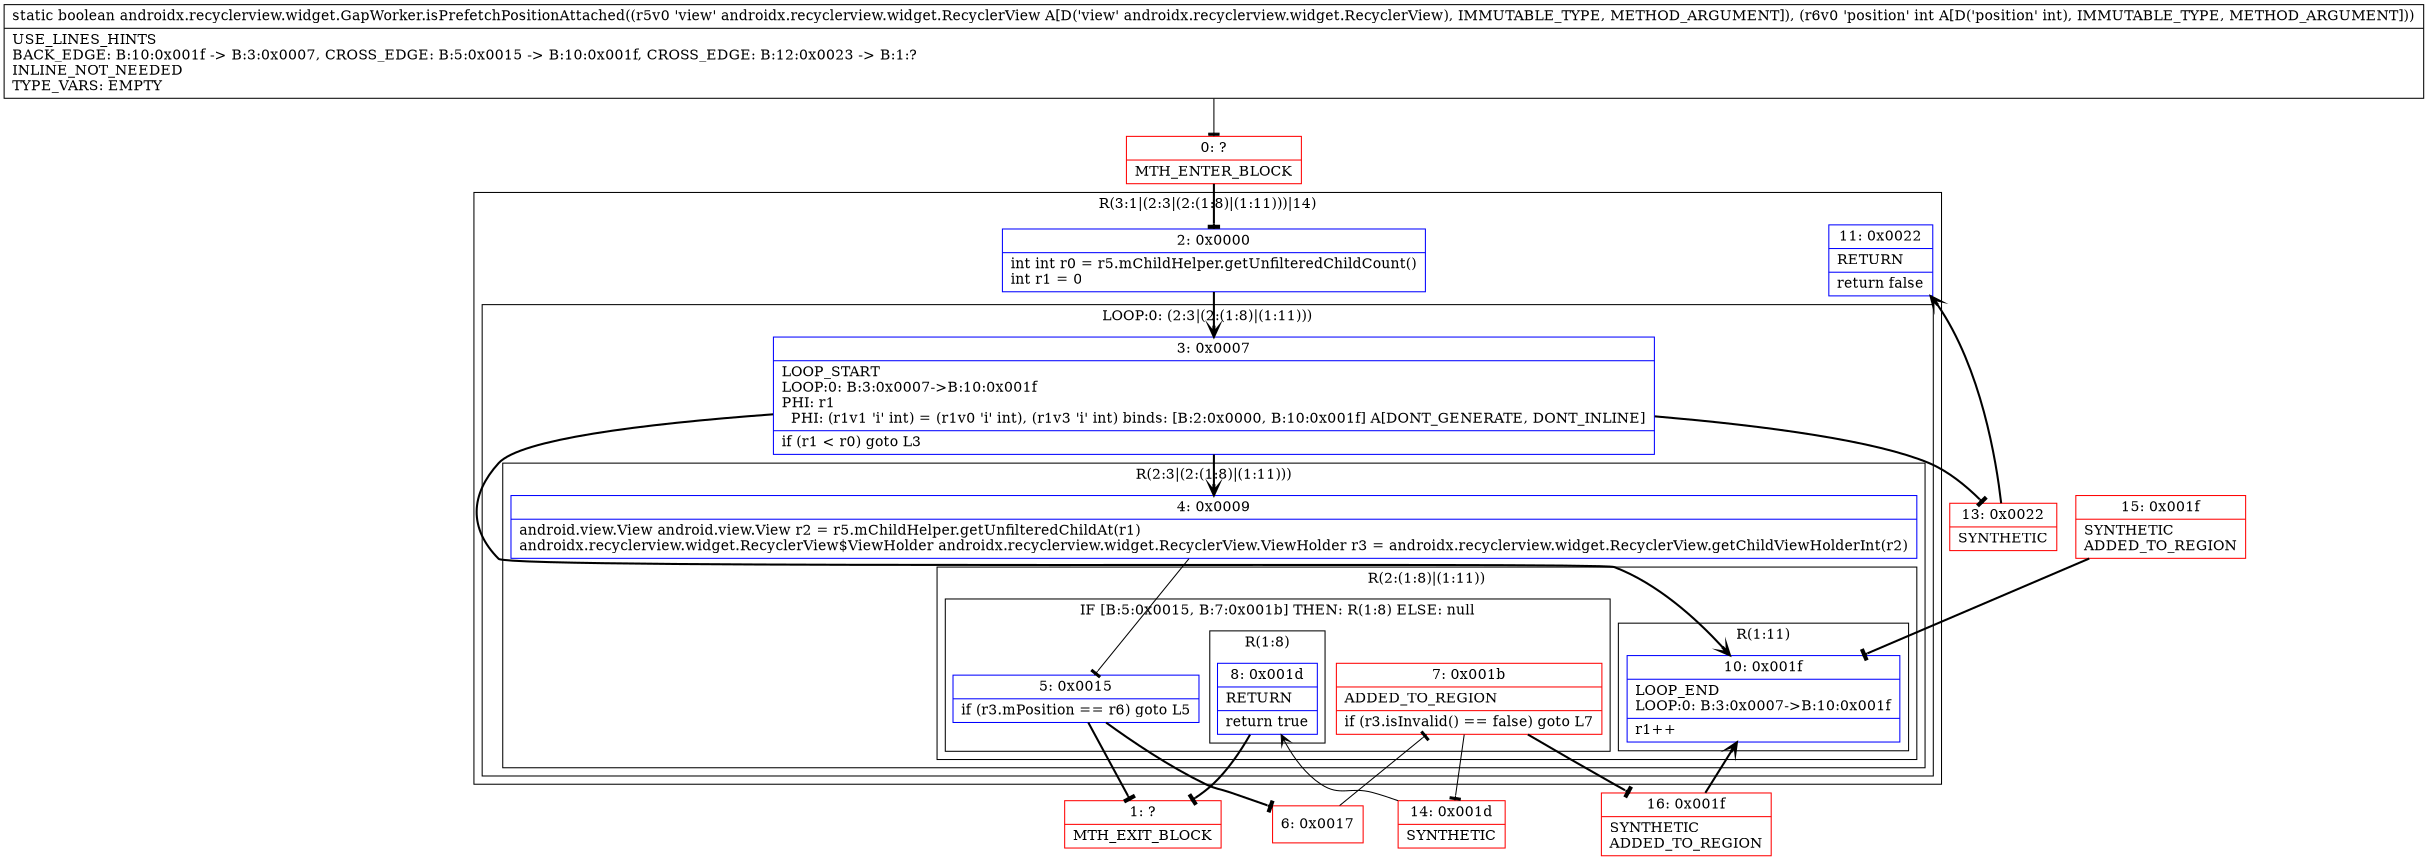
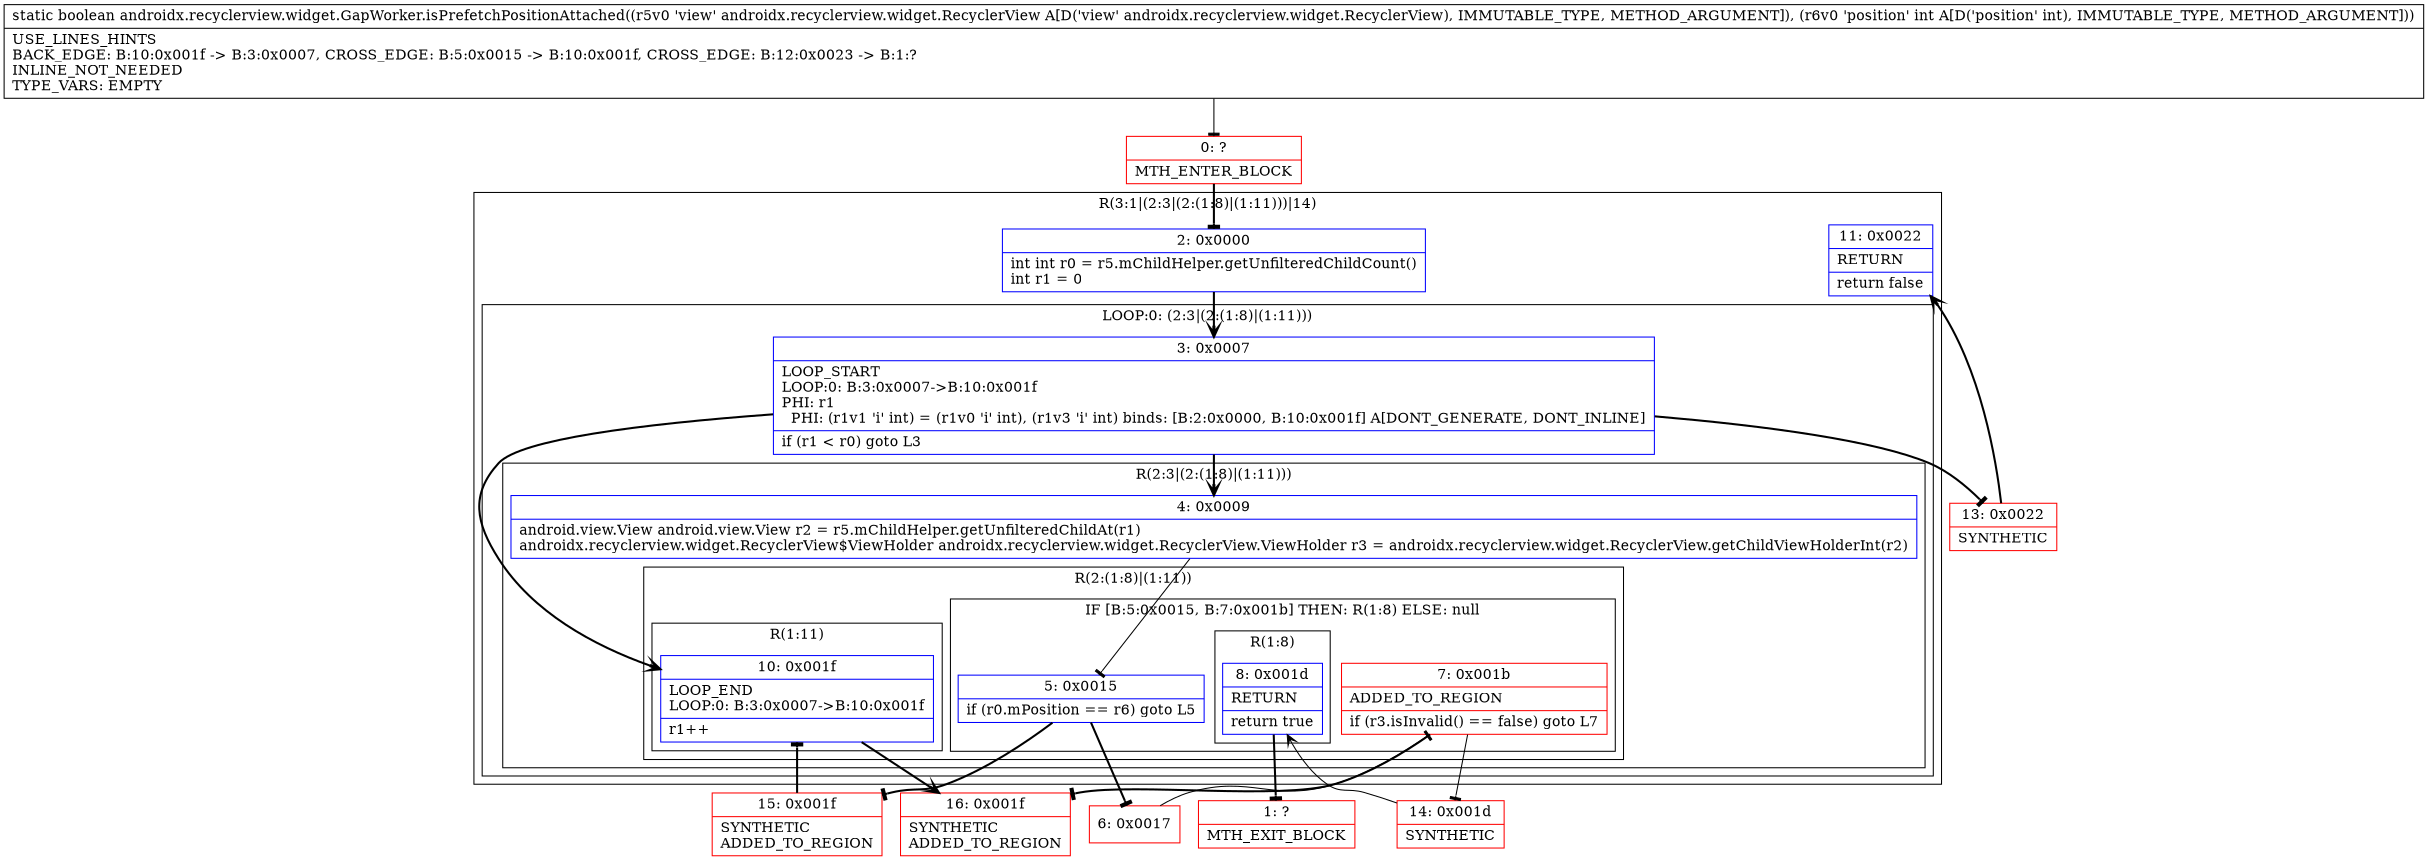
node "5: 0x0015": text "if (r3.mPosition == r6) goto L5" -> "if (r0.mPosition == r6) goto L5"
edge "5: 0x0015" -> "1: ?": now "5: 0x0015" -> "15: 0x001f"
edge "16: 0x001f" -> "10: 0x001f": reversed
